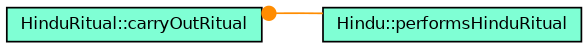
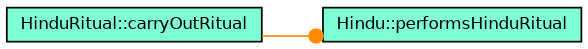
edge "Hindu::performsHinduRitual" -> "HinduRitual::carryOutRitual": reversed
